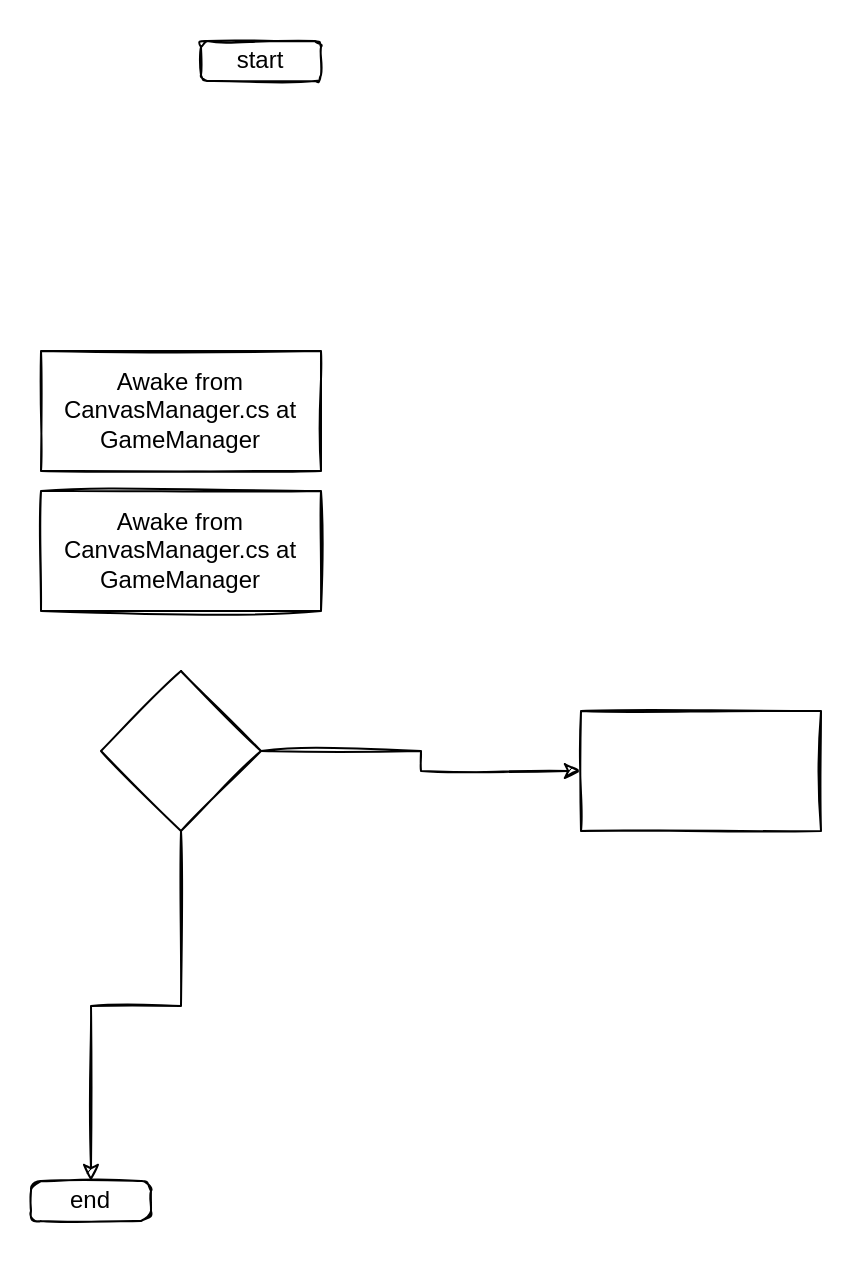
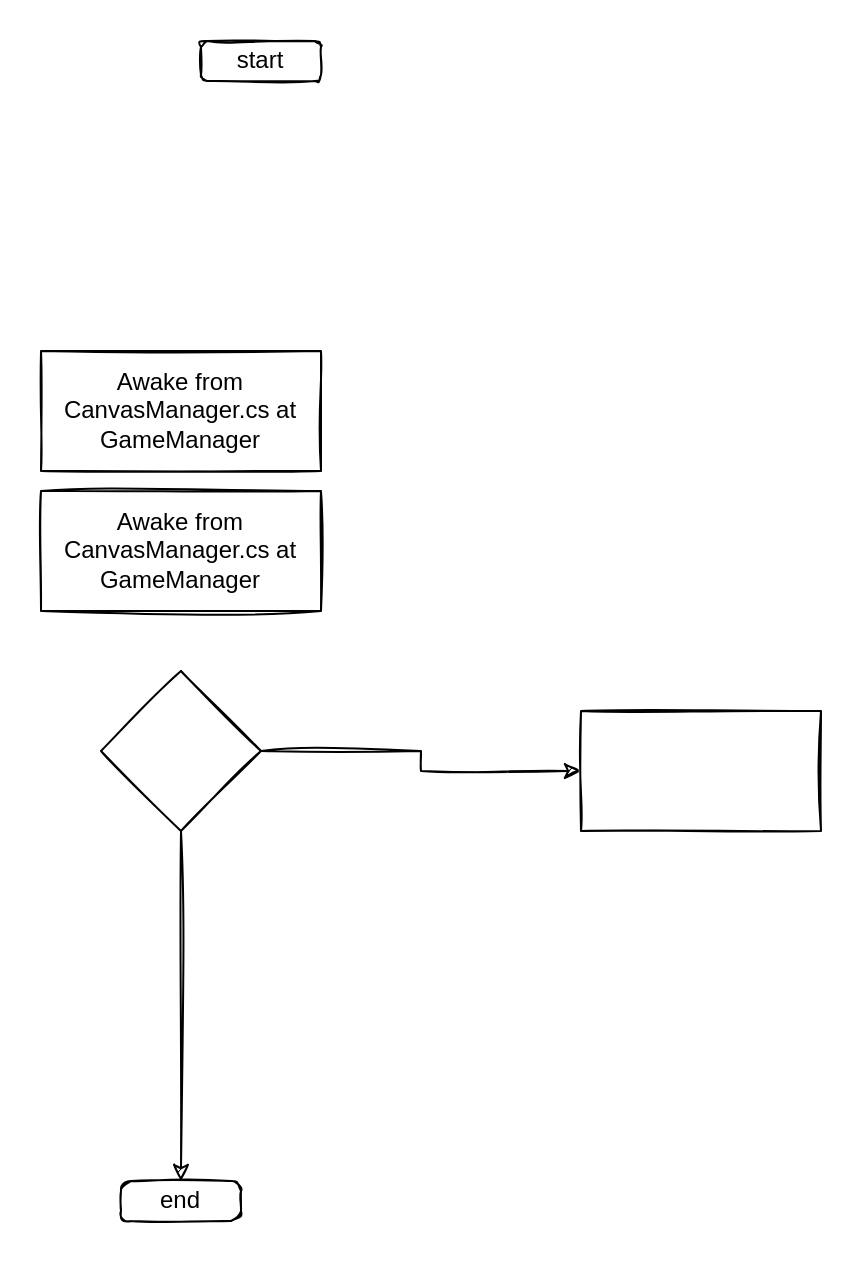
node "end": moved (91, 1201) -> (181, 1201)
